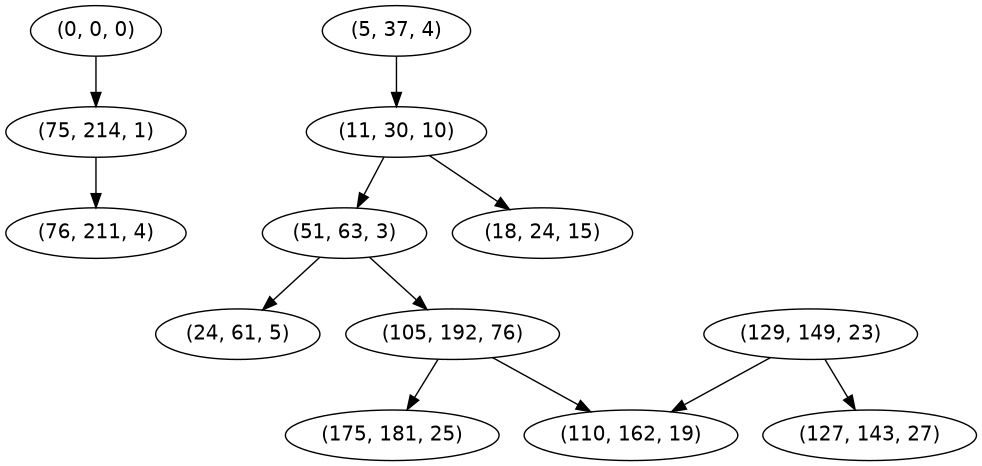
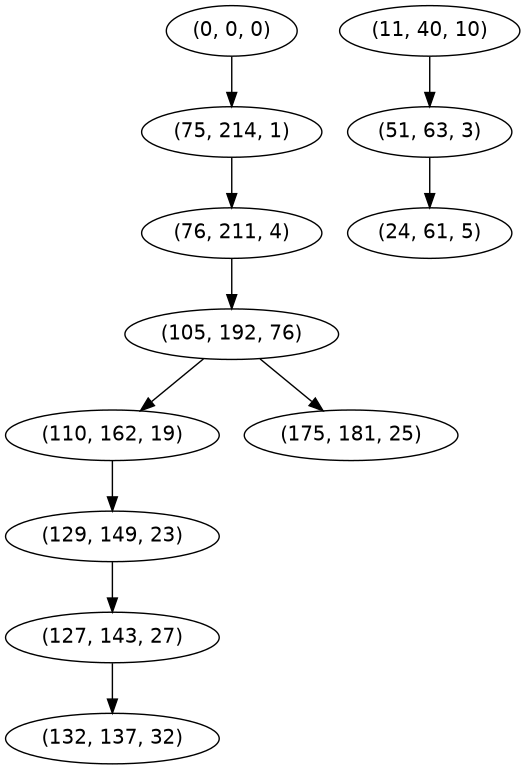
node "(5, 37, 4)": removed
node "(11, 30, 10)": label "(11, 30, 10)" -> "(11, 40, 10)"
node "(18, 24, 15)": removed
edge "(51, 63, 3)" -> "(105, 192, 76)": now "(76, 211, 4)" -> "(105, 192, 76)"
edge "(129, 149, 23)" -> "(110, 162, 19)": reversed
node "(132, 137, 32)": added
